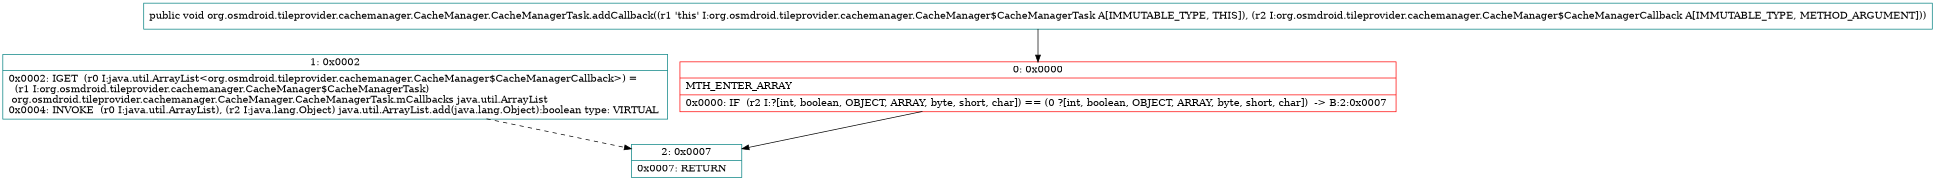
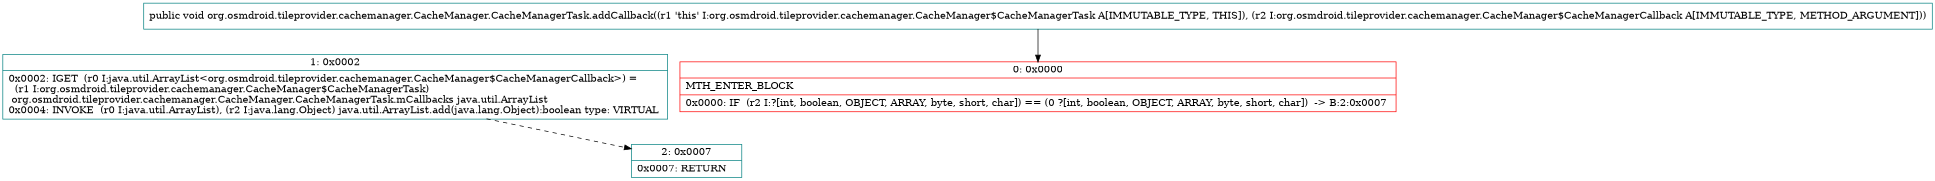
node "0: 0x0000": text "MTH_ENTER_ARRAY" -> "MTH_ENTER_BLOCK"
edge "0: 0x0000" -> "2: 0x0007": removed
